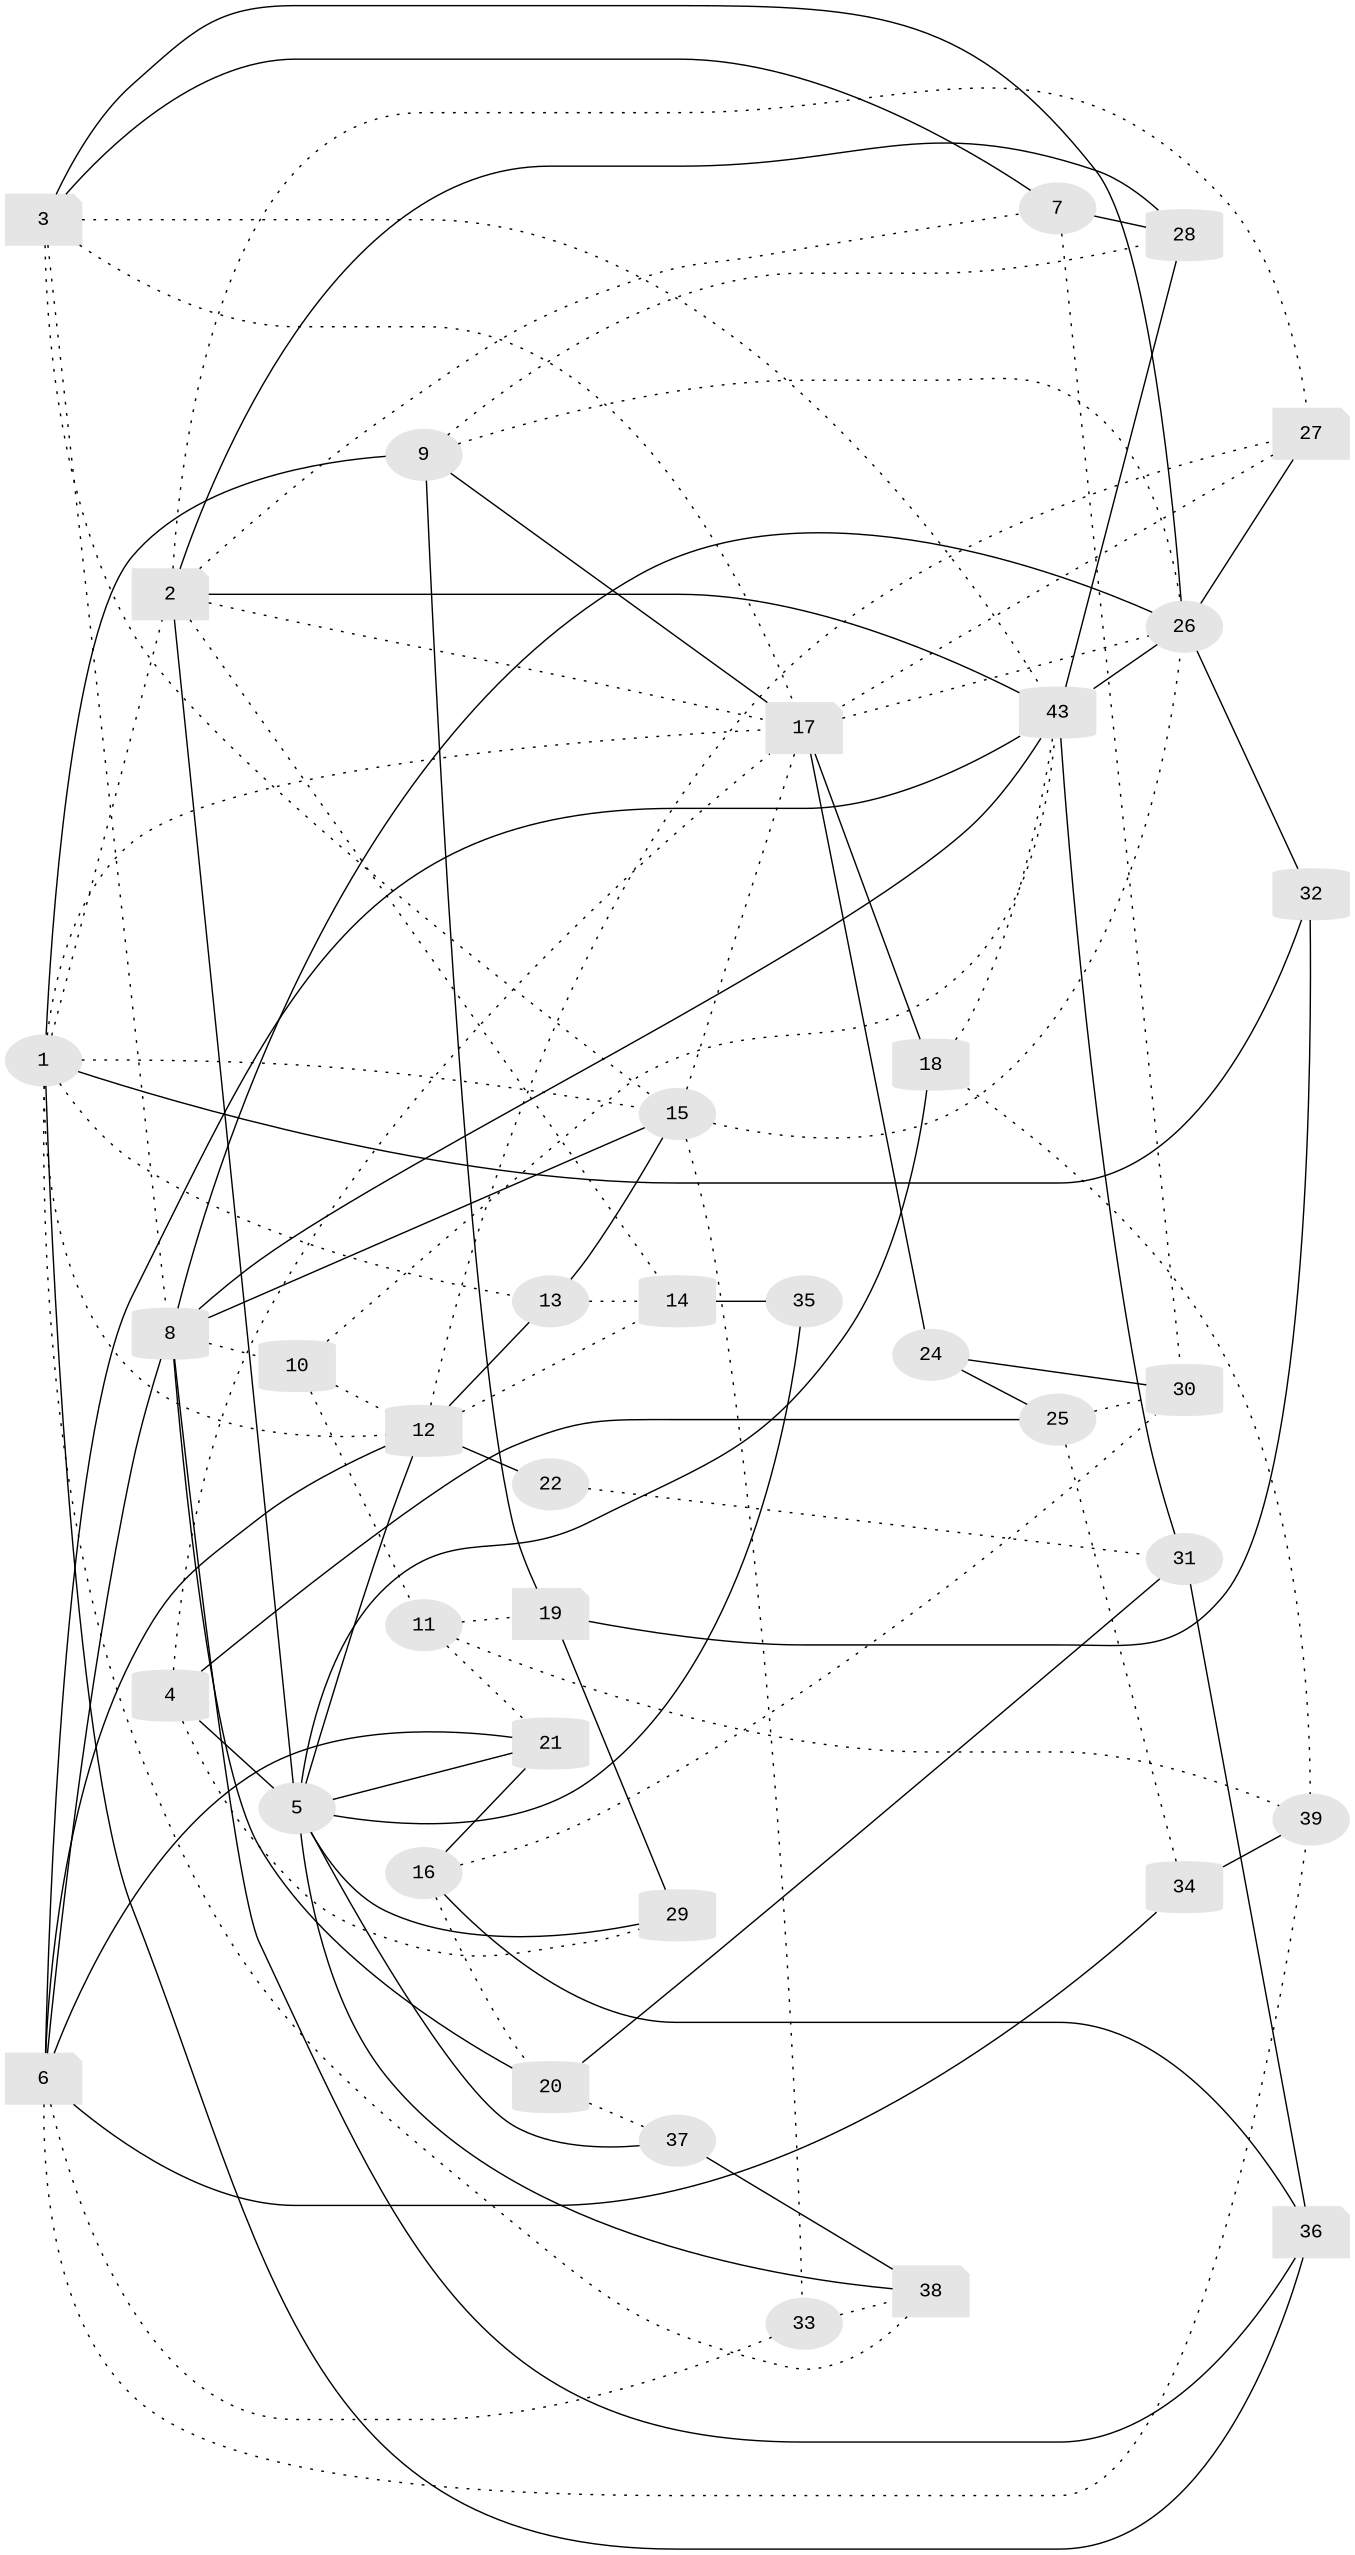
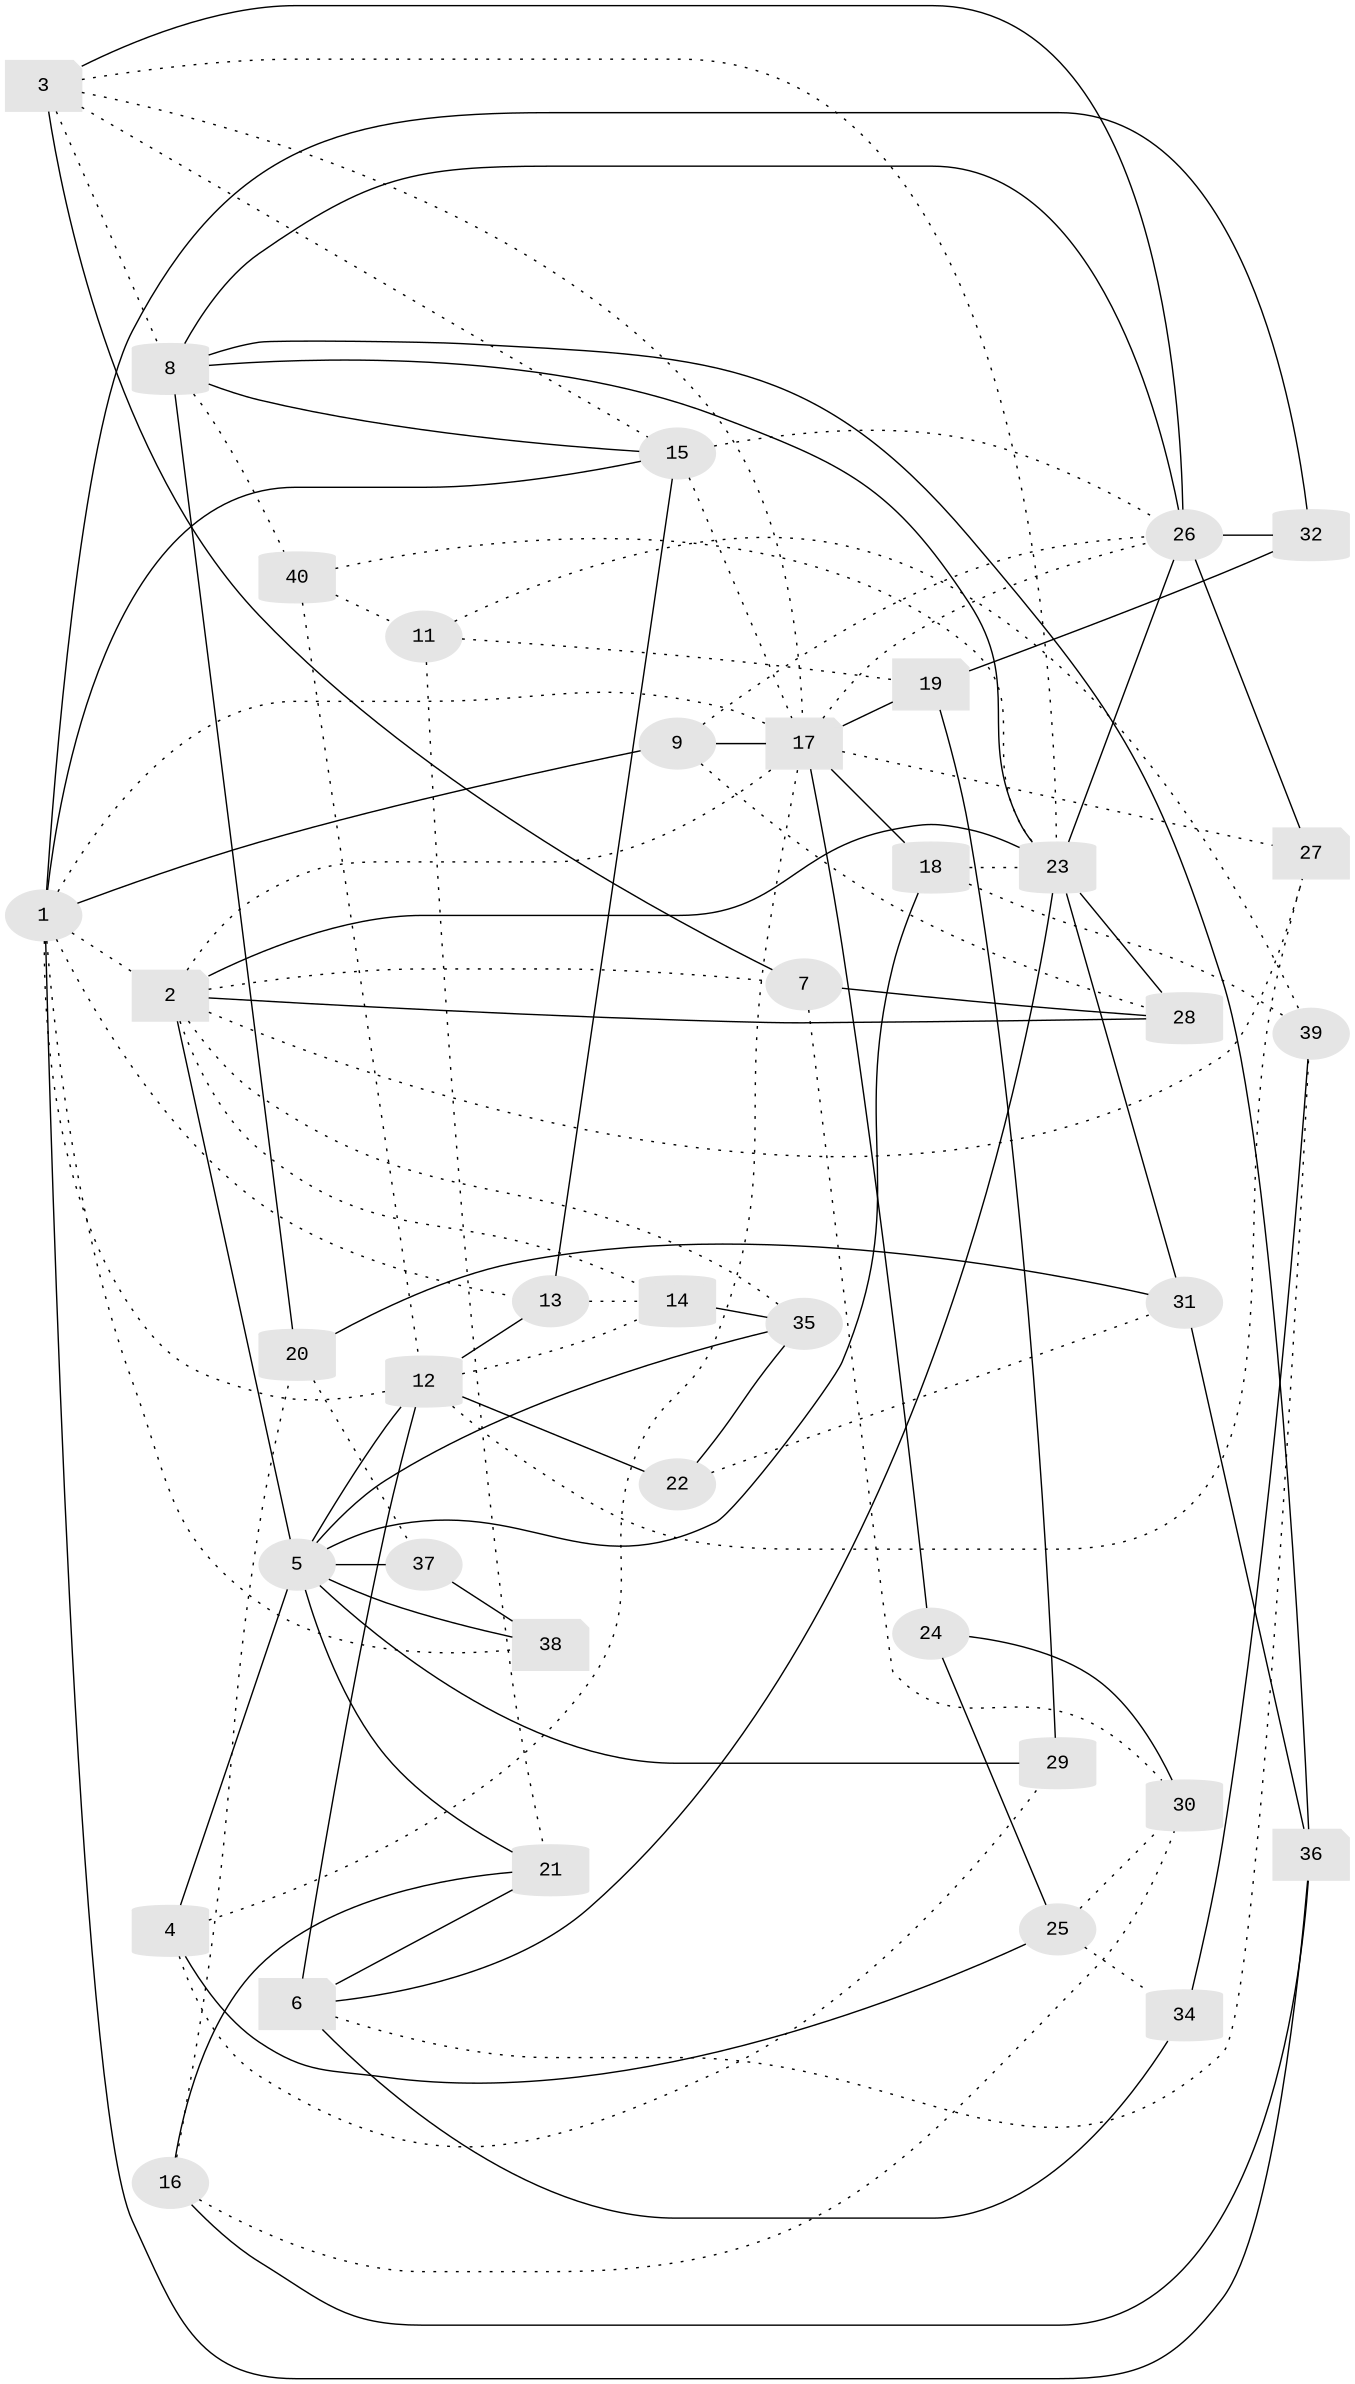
node "43": label "43" -> "23"
edge "9" -- "19": now "17" -- "19"
edge "1" -- "15": style dotted -> solid
edge "2" -- "35": added
node "10": label "10" -> "40"
edge "35" -- "22": added
edge "8" -- "6": removed
node "33": removed
